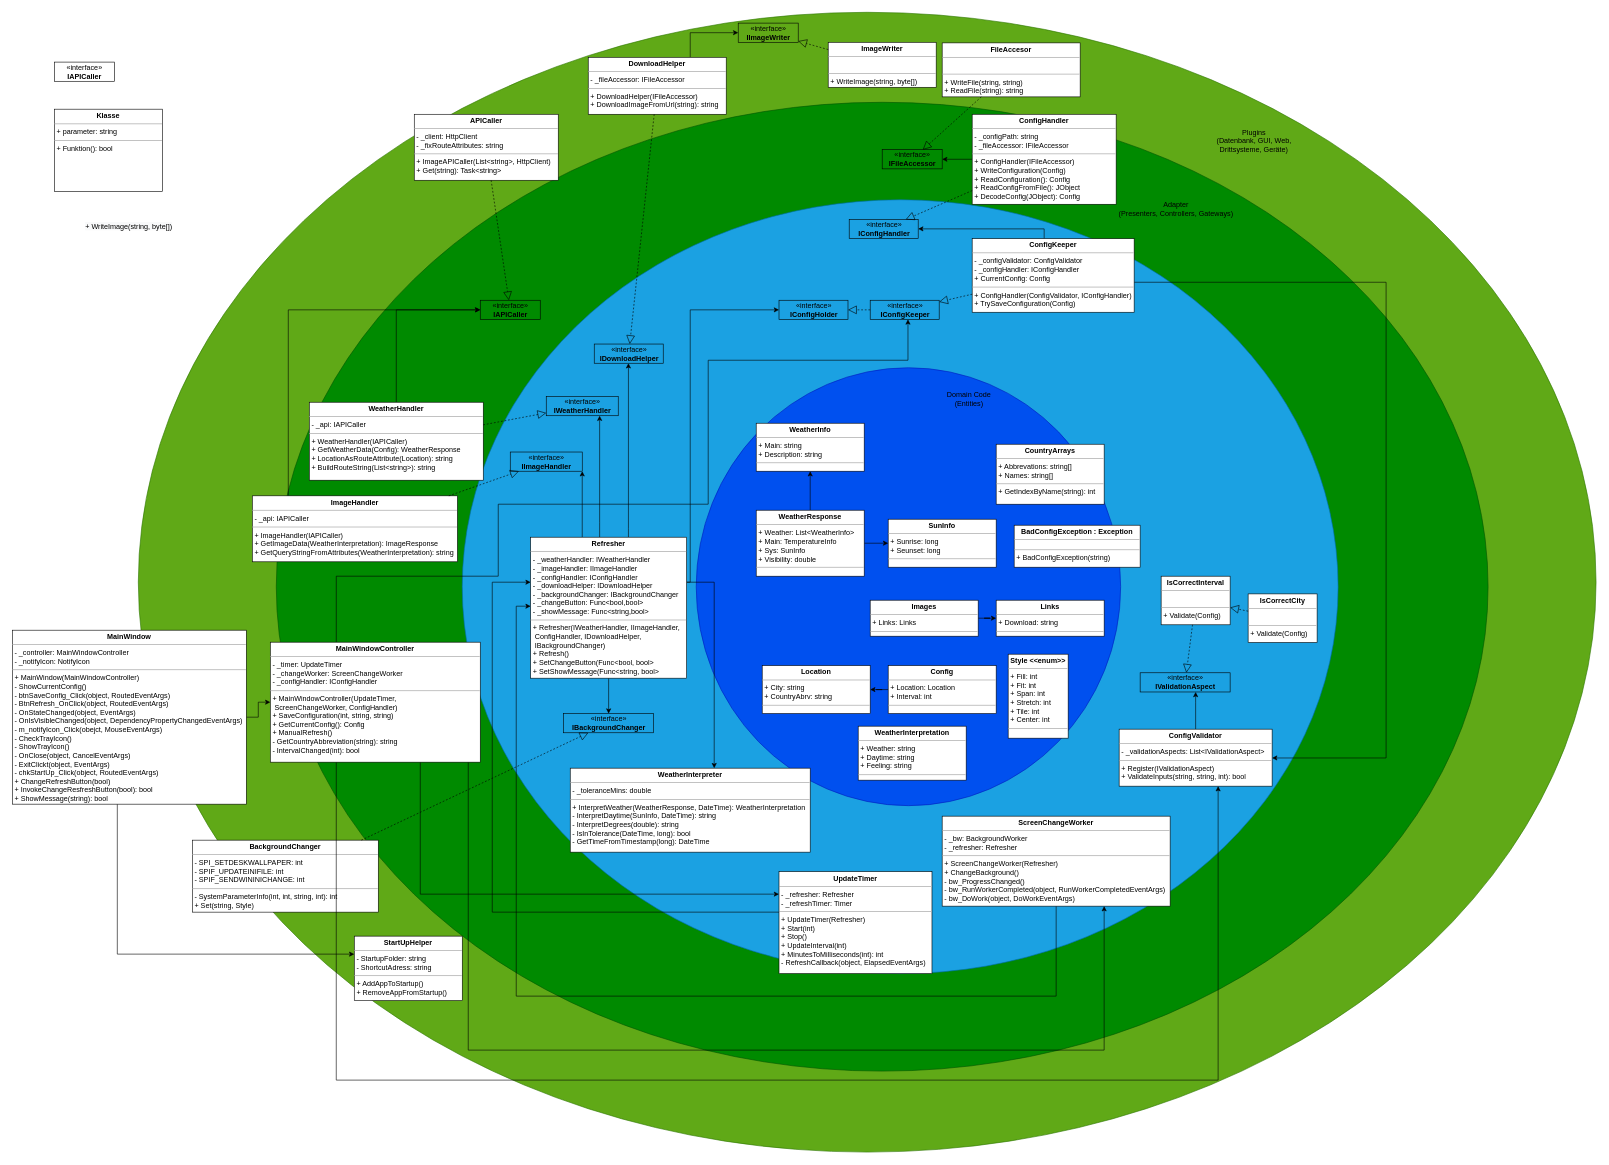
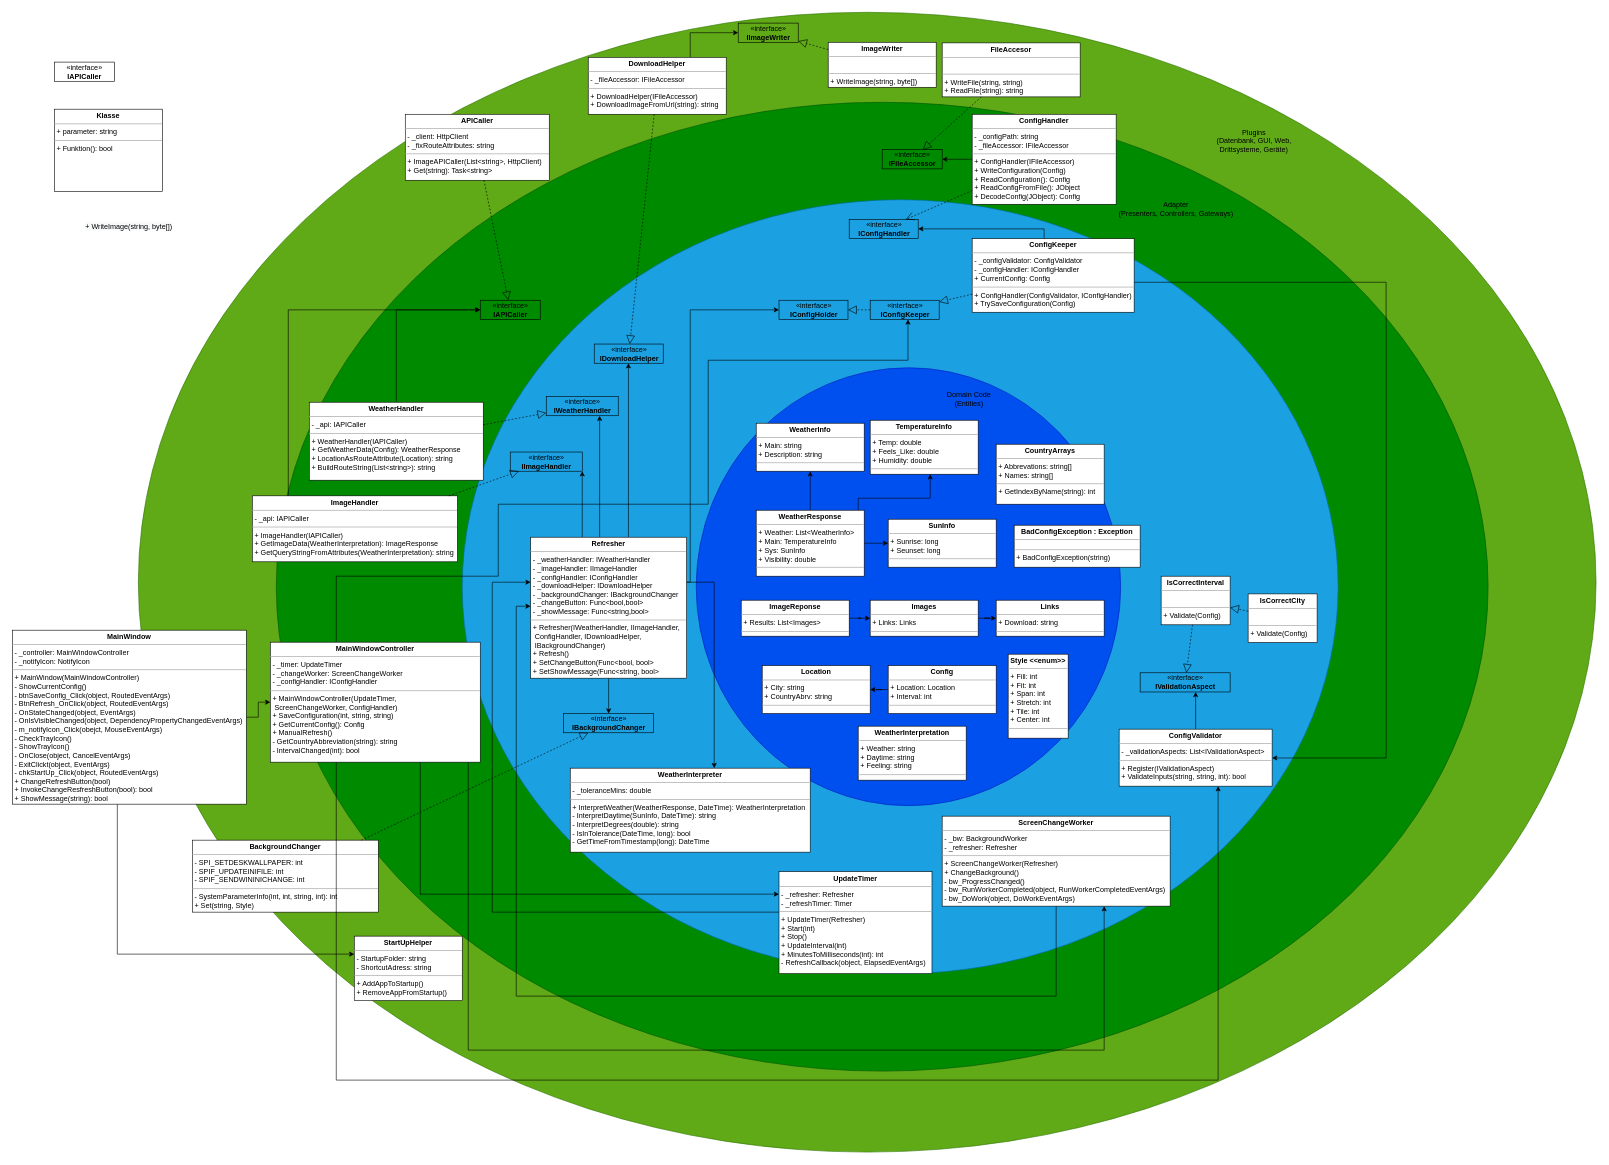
node "APICaller - _client: HttpClient - _fixRouteAttributes: string + ImageAPICaller(List<string>, HttpClient) + Get(string): Task<string>": moved (486, 147) -> (477, 147)
edge "ConfigHandler - _configPath: string - _fileAccessor: IFileAccessor + ConfigHandler(IFileAccessor) + WriteConfiguration(Config) + ReadConfiguration(): Config + ReadConfigFromFile(): JObject + DecodeConfig(JObject): Config" -> "«interface» IConfigHandler": arrowhead block -> open
node "TemperatureInfo + Temp: double + Feels_Like: double + Humidity: double": added
edge "WeatherResponse + Weather: List<WeatherInfo> + Main: TemperatureInfo + Sys: SunInfo + Visibility: double" -> "TemperatureInfo + Temp: double + Feels_Like: double + Humidity: double": added
node "ImageReponse + Results: List<Images>": added
edge "ImageReponse + Results: List<Images>" -> "Images + Links: Links": added
